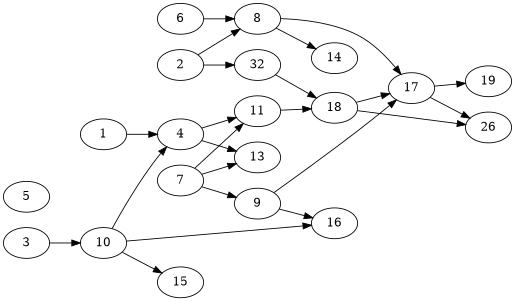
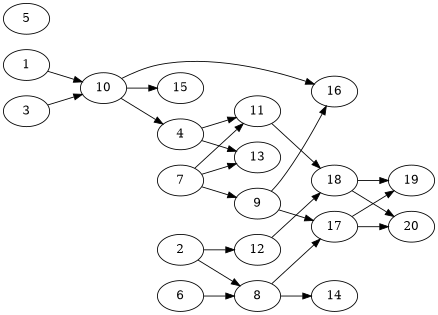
node "32": label "32" -> "12"
edge "18" -> "17": now "18" -> "19"
node "26": label "26" -> "20"
edge "1" -> "4": now "1" -> "10"
